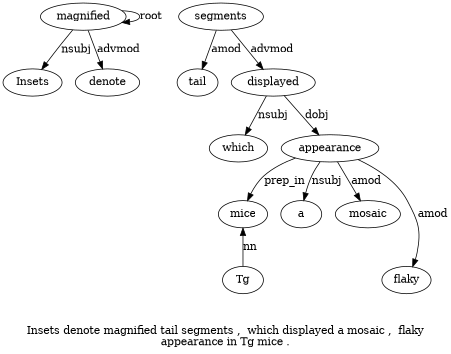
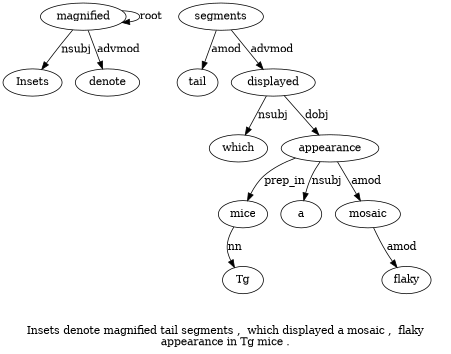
edge "appearance" -> "flaky": now "mosaic" -> "flaky"
edge "Tg" -> "mice": reversed
